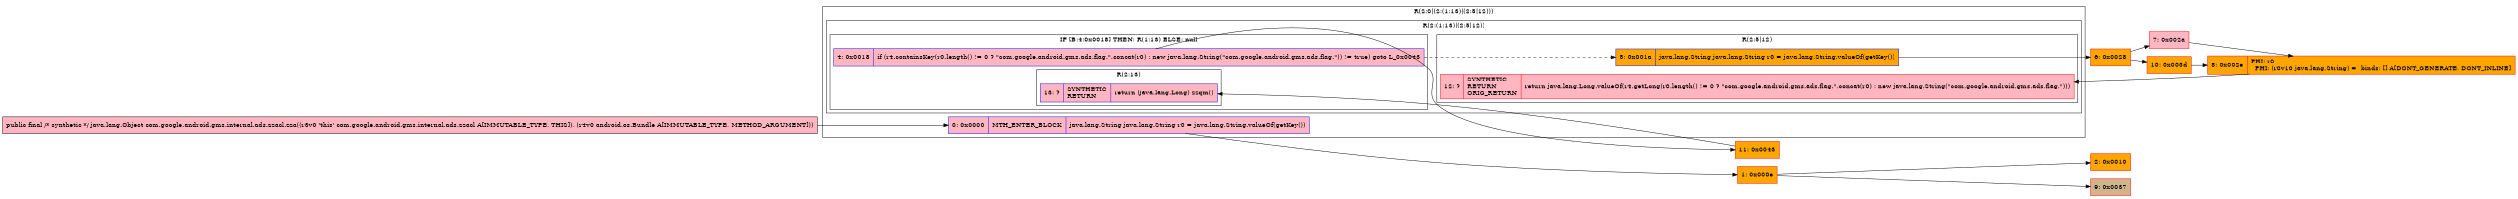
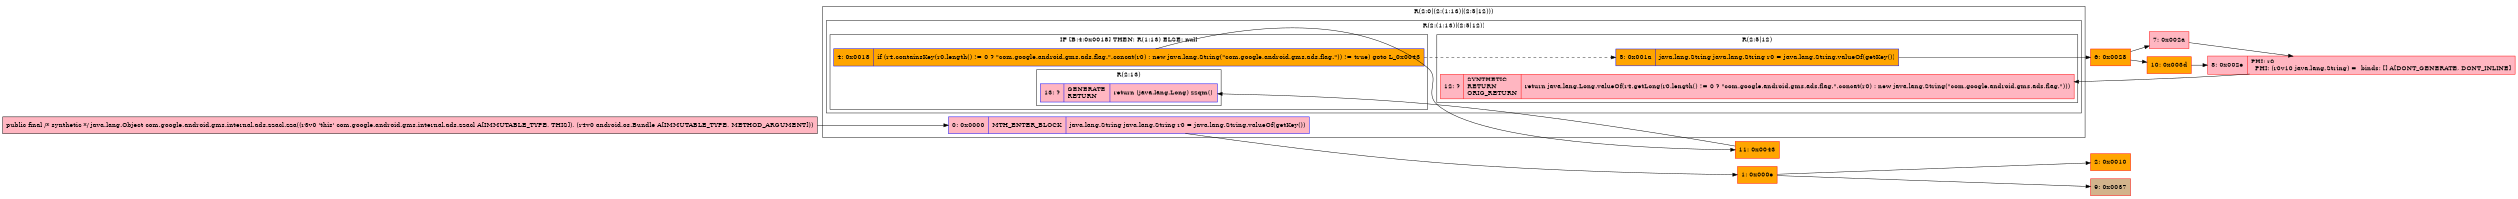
node "4: 0x0018": fillcolor lightpink -> orange
node "8: 0x002e": fillcolor orange -> lightpink
node "13: ?": text "SYNTHETIC" -> "GENERATE"
